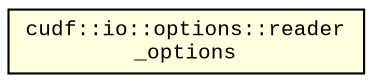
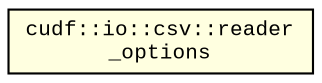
node "cudf::io::options::reader _options": label "cudf::io::options::reader _options" -> "cudf::io::csv::reader _options"
